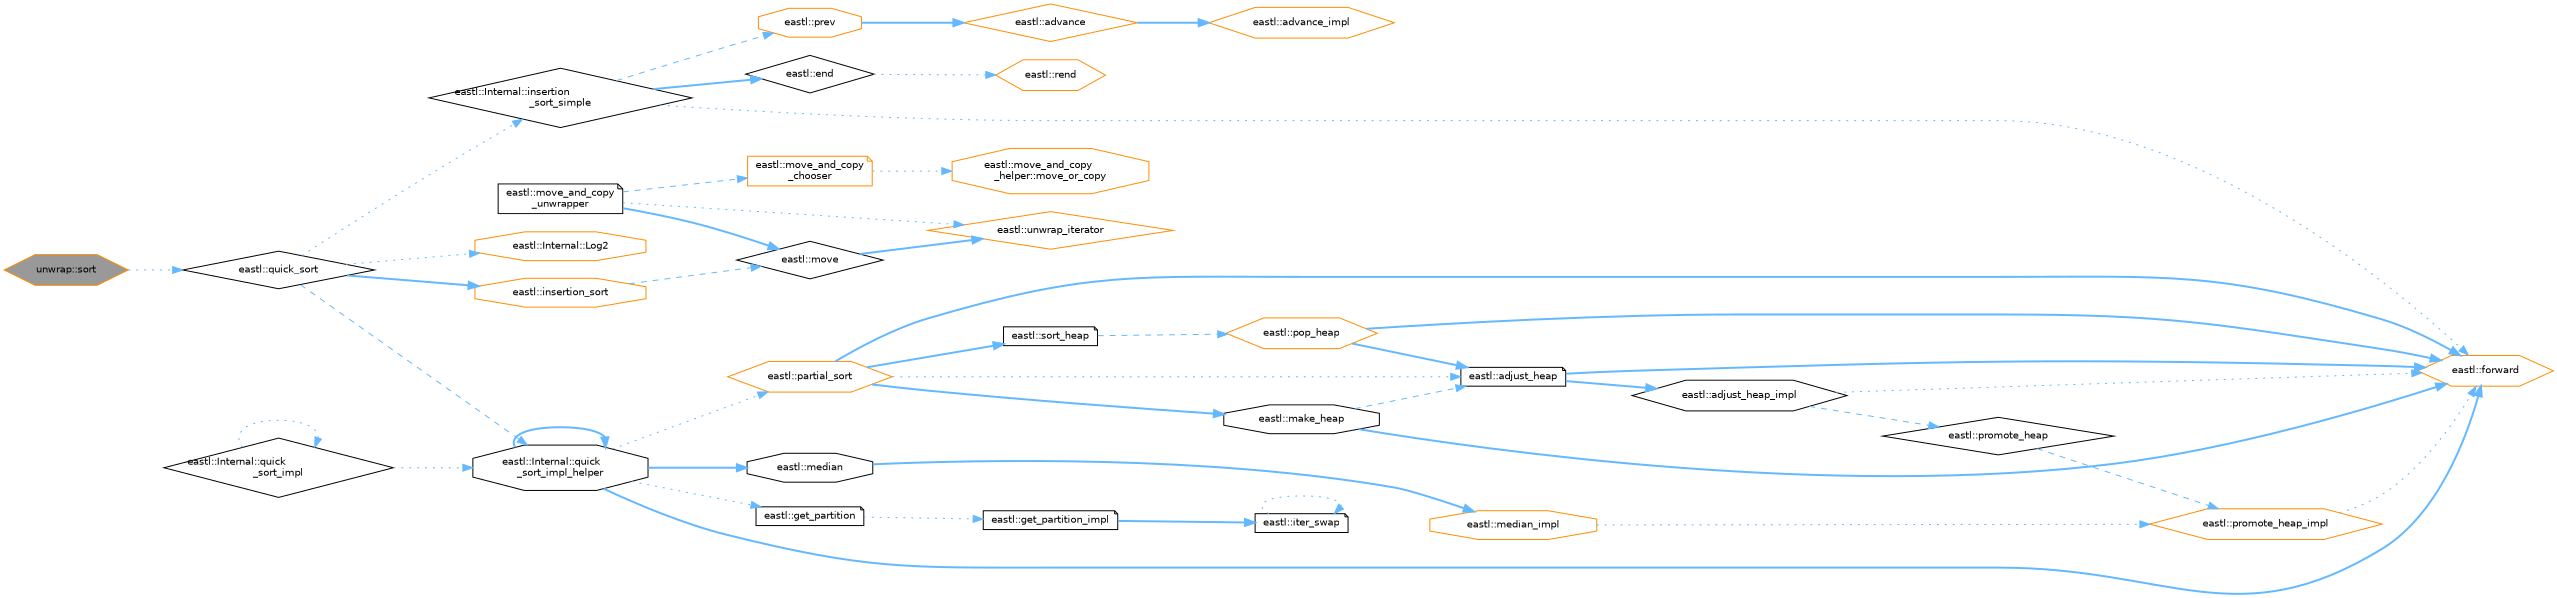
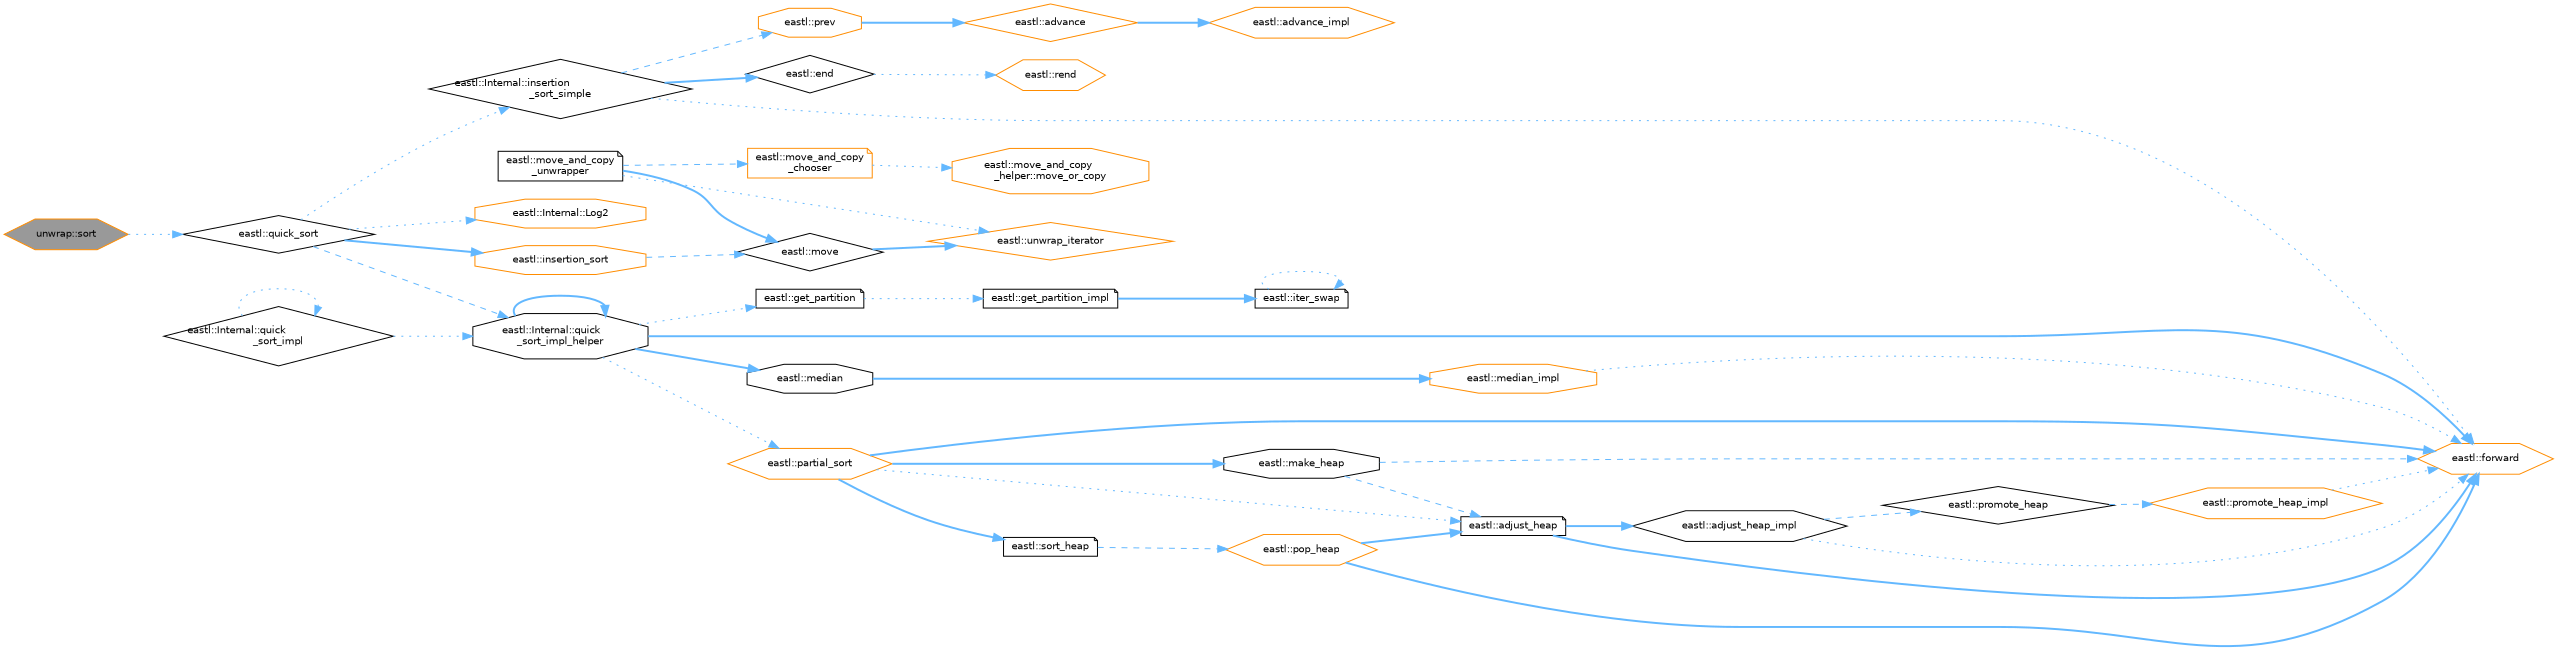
edge "eastl::make_heap" -> "eastl::forward": style bold -> dashed
edge "eastl::median_impl" -> "eastl::promote_heap_impl": now "eastl::median_impl" -> "eastl::forward"
